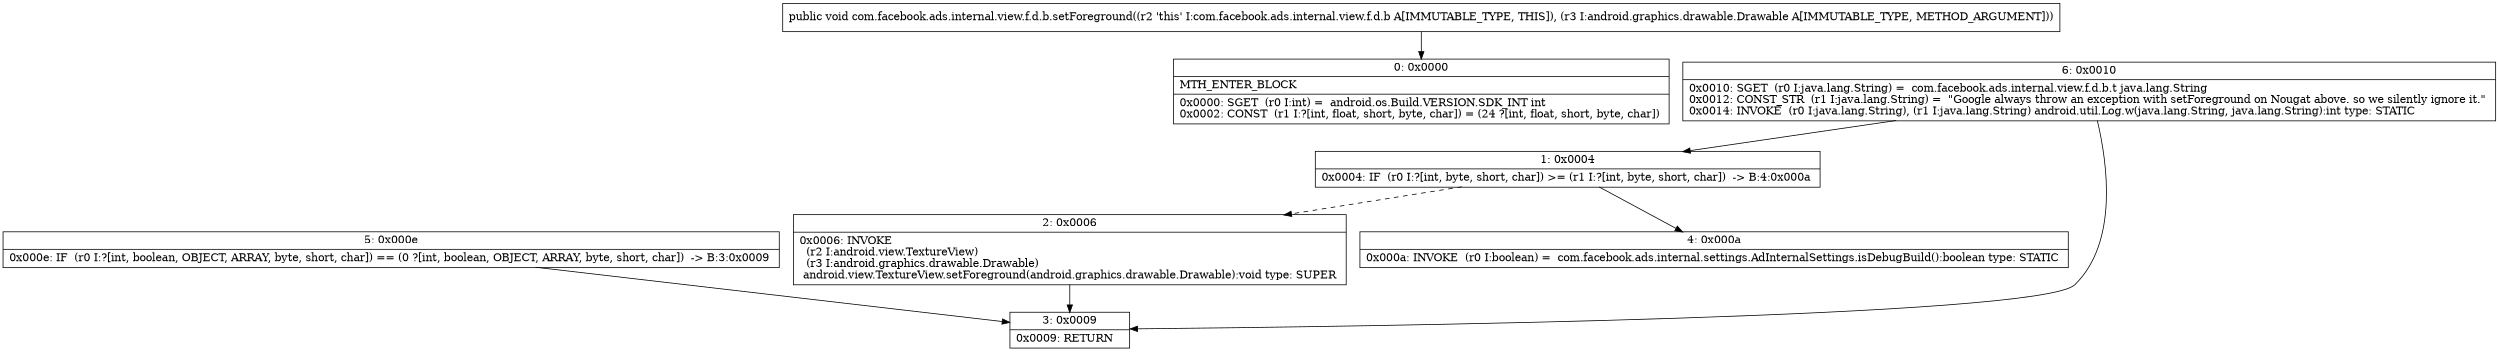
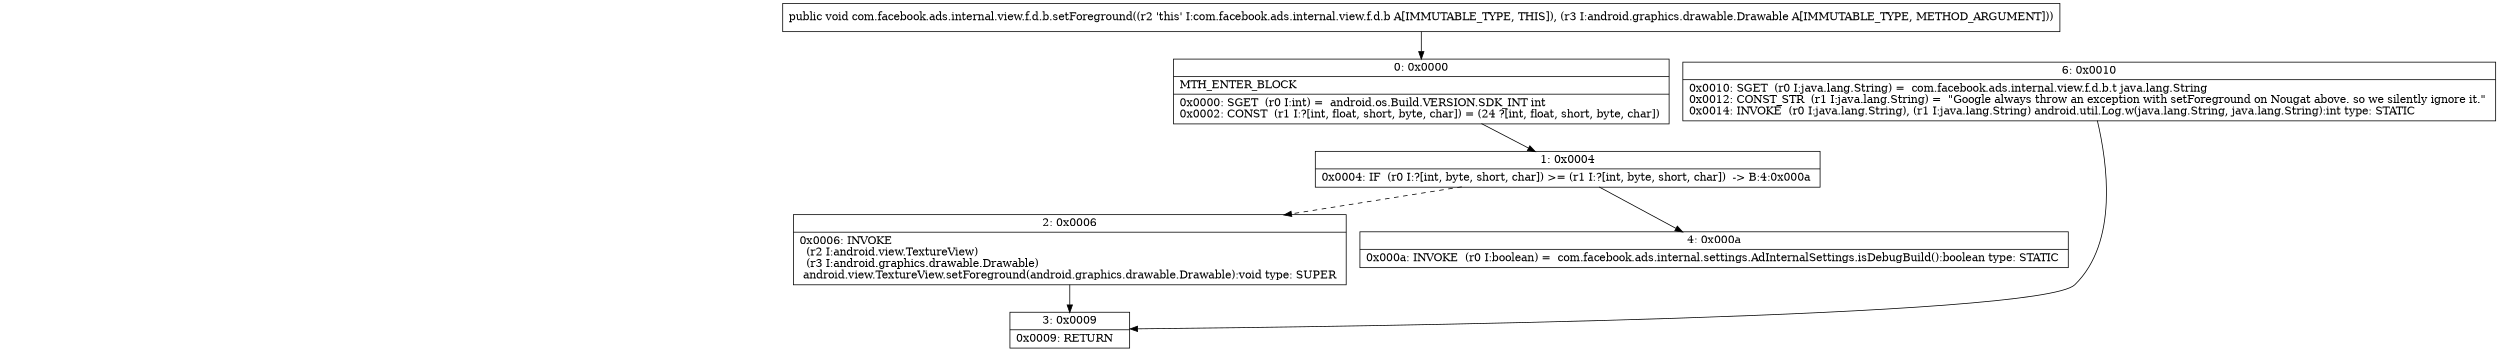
edge "6: 0x0010" -> "1: 0x0004": now "0: 0x0000" -> "1: 0x0004"
node "5: 0x000e": removed
